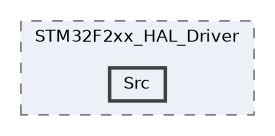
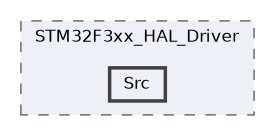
cluster "STM32F2xx_HAL_Driver": label "STM32F2xx_HAL_Driver" -> "STM32F3xx_HAL_Driver"
